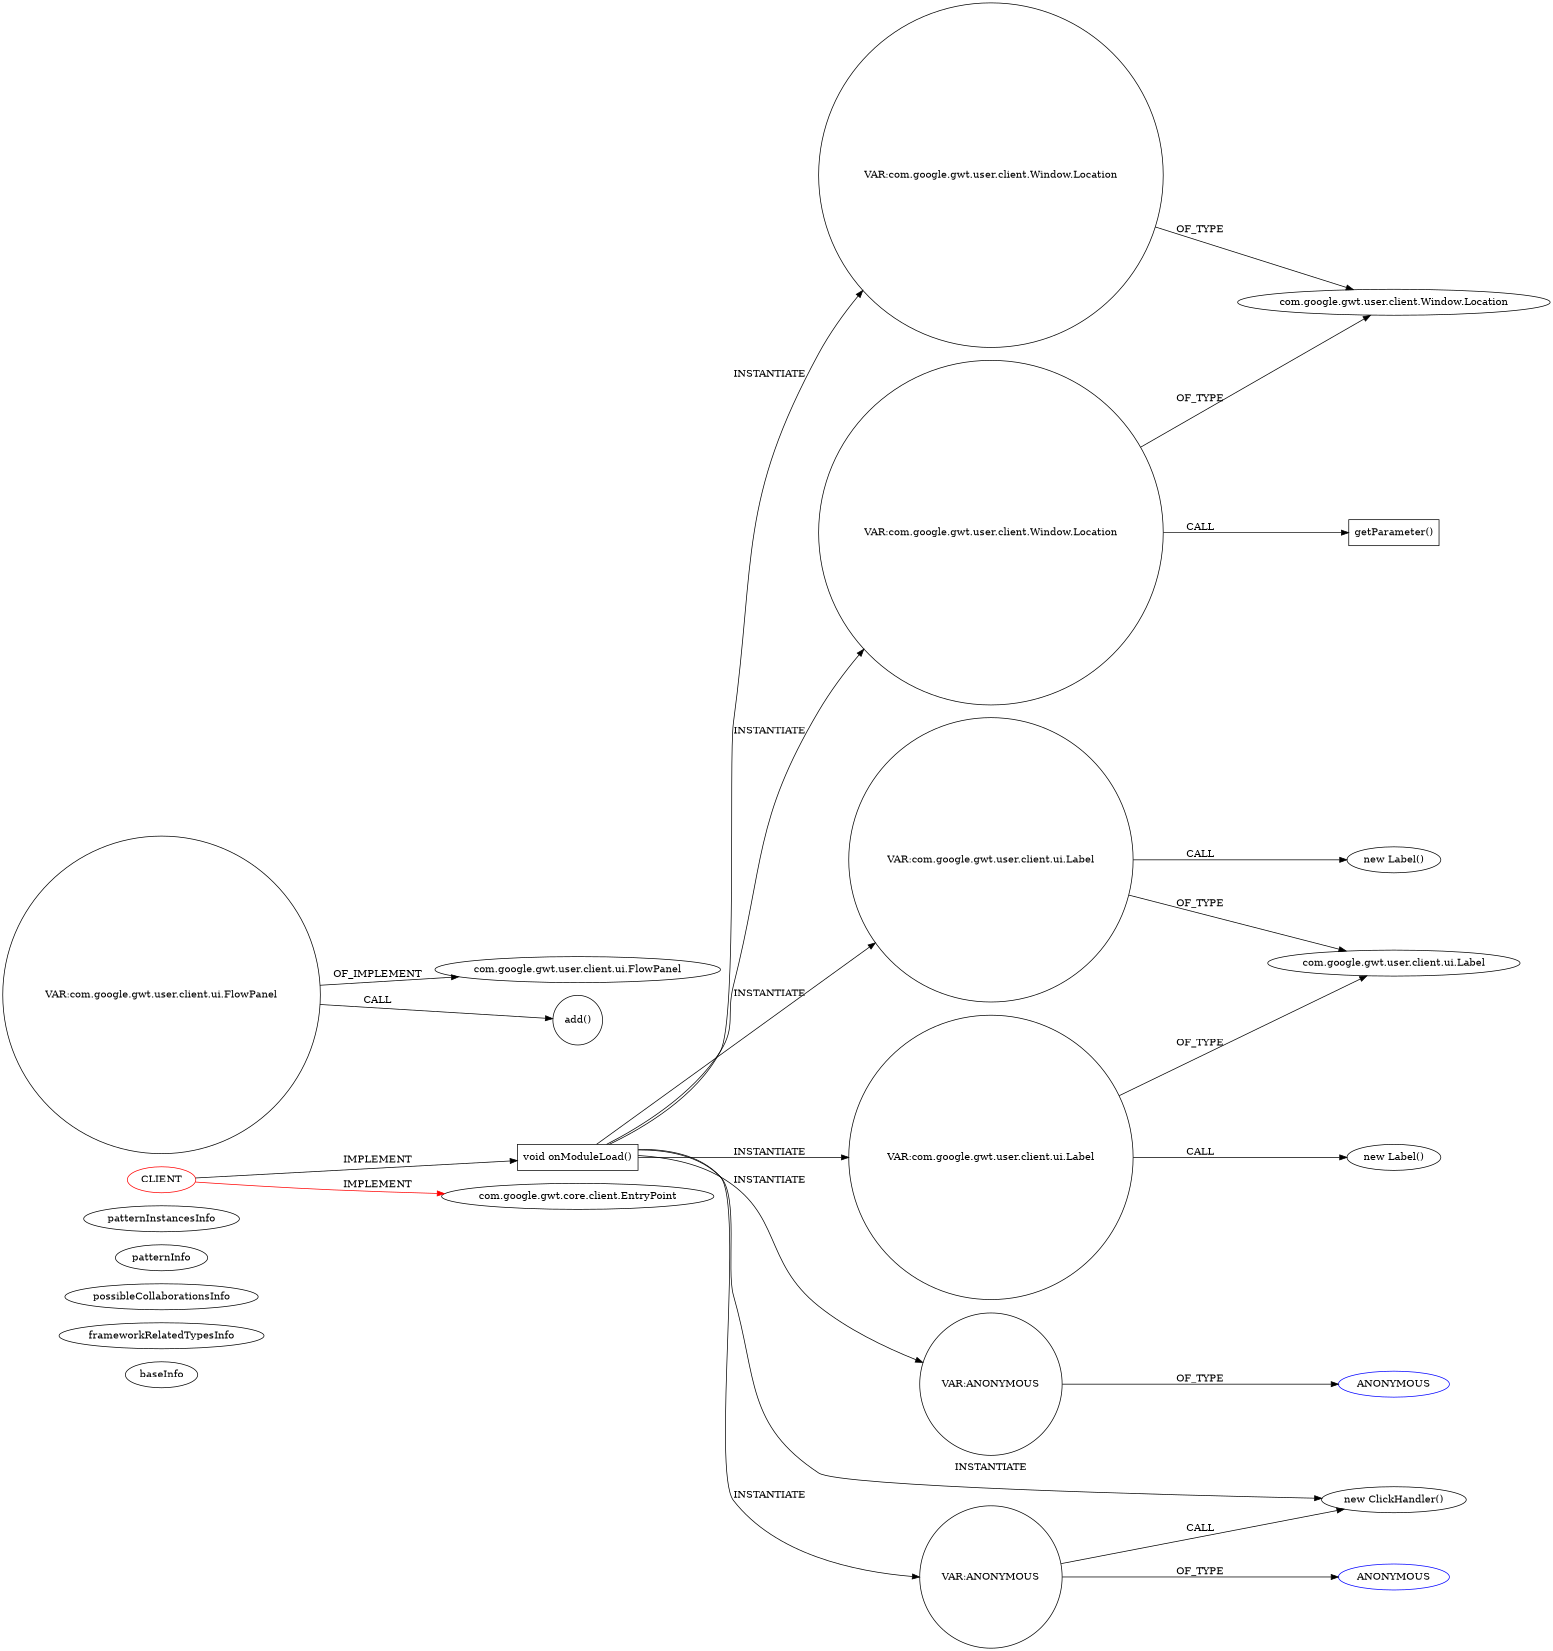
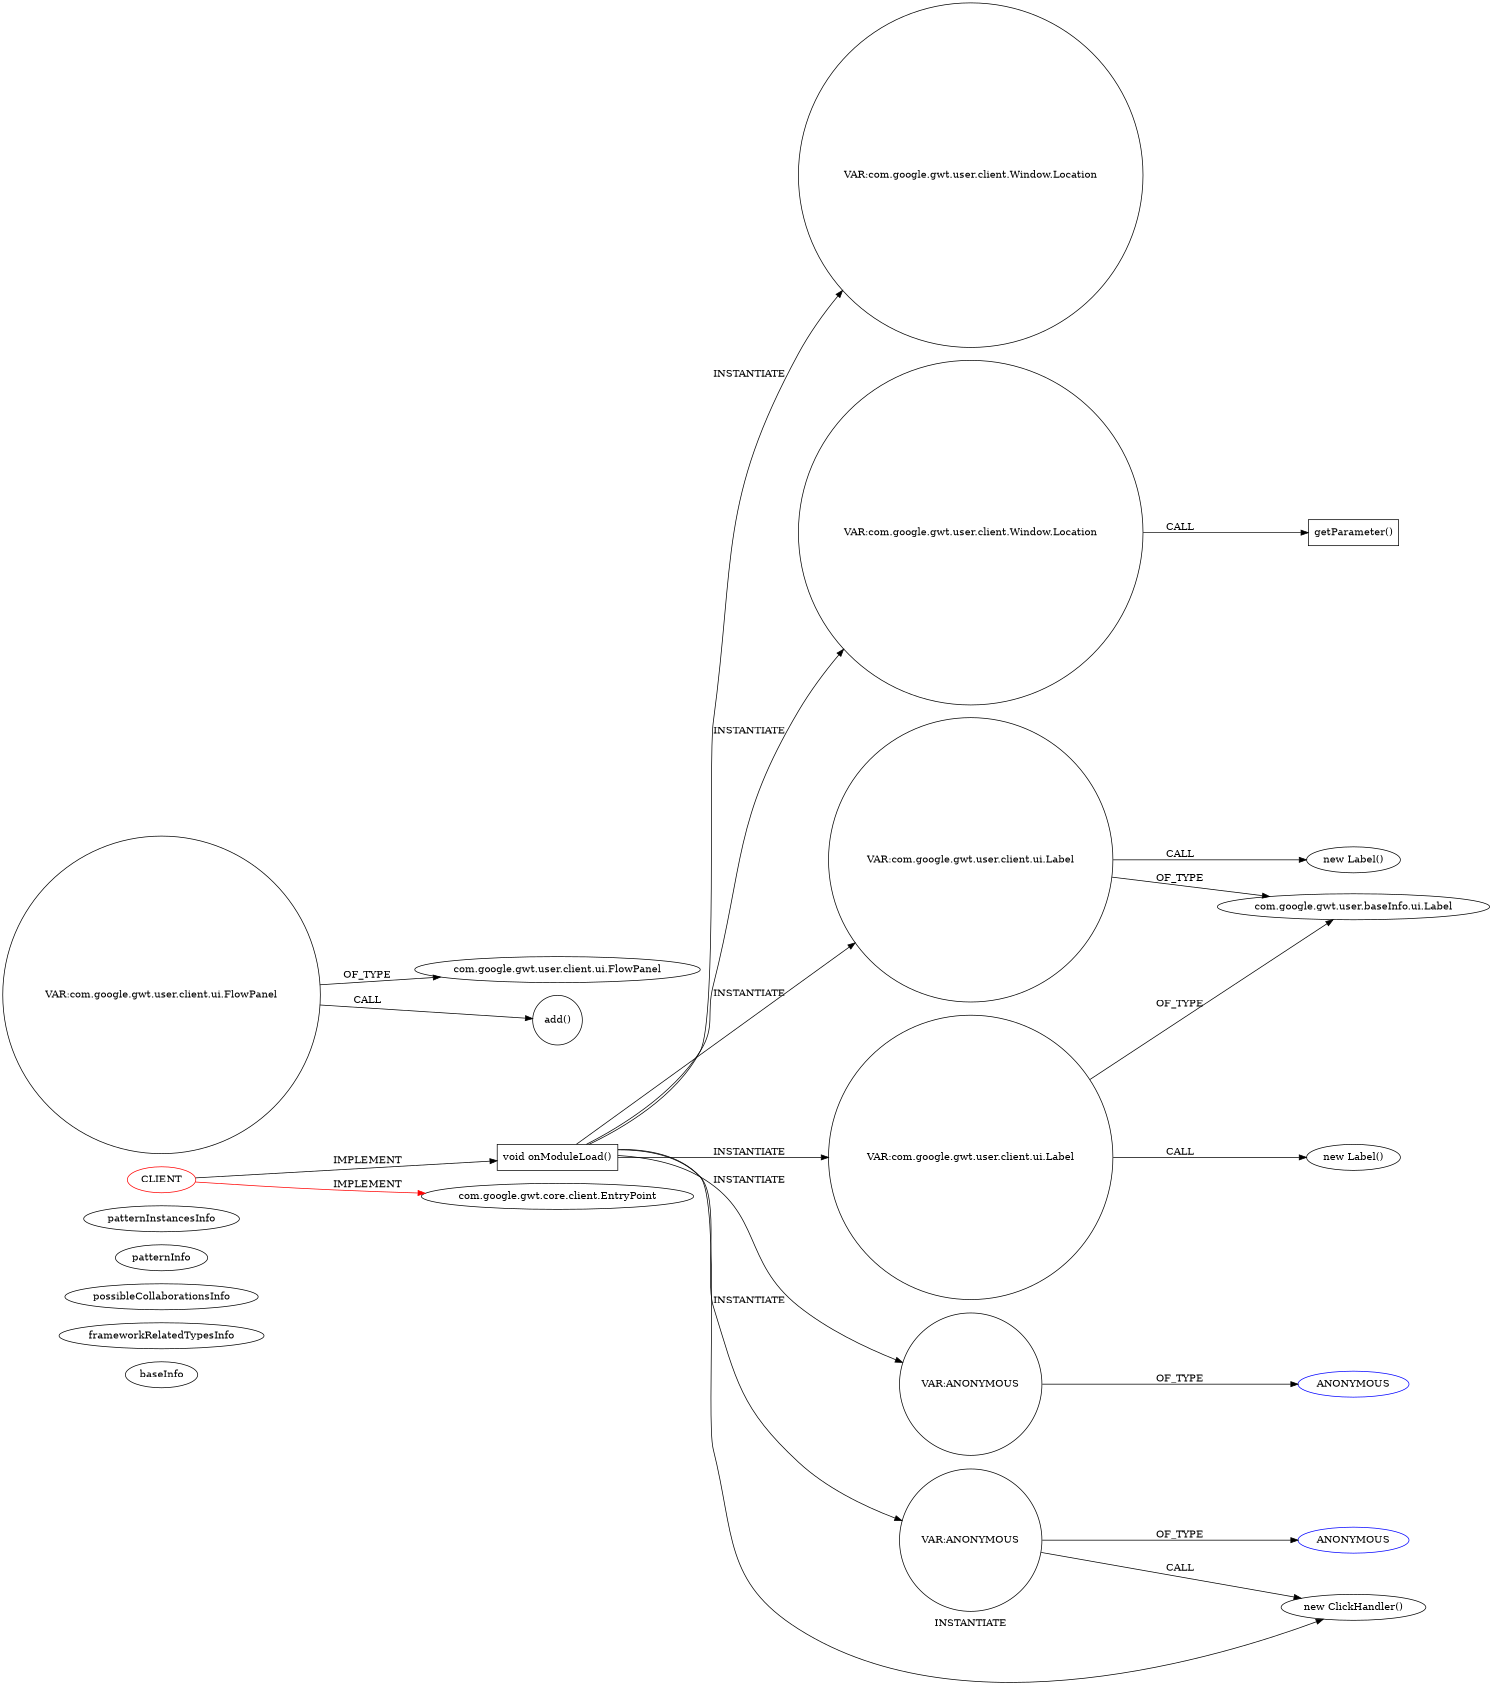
node "com.google.gwt.user.client.Window.Location": removed
node "com.google.gwt.user.client.ui.Label": label "com.google.gwt.user.client.ui.Label" -> "com.google.gwt.user.baseInfo.ui.Label"
edge "VAR:com.google.gwt.user.client.ui.FlowPanel" -> "com.google.gwt.user.client.ui.FlowPanel": label "OF_IMPLEMENT" -> "OF_TYPE"
